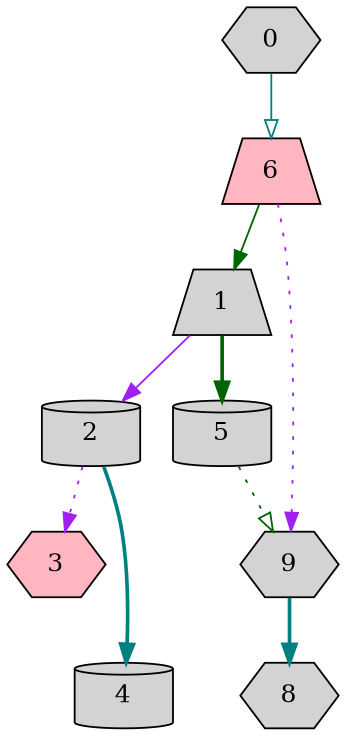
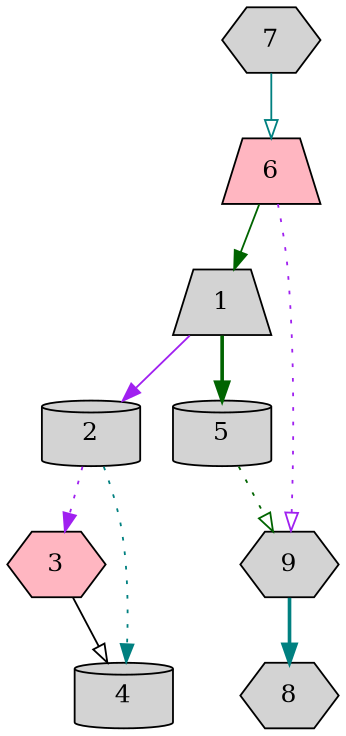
node "0": label "0" -> "7"
edge "6" -> "9": arrowhead normal -> onormal
edge "2" -> "4": style bold -> dotted
edge "3" -> "4": added
